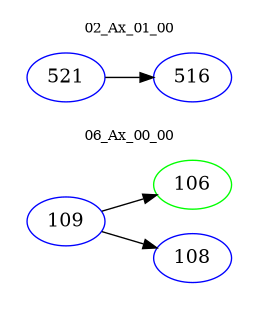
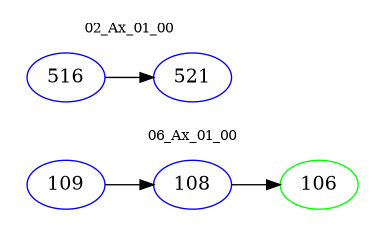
edge "521" -> "516": reversed
cluster "06_Ax_00_00": label "06_Ax_00_00" -> "06_Ax_01_00"
edge "109" -> "106": now "108" -> "106"
